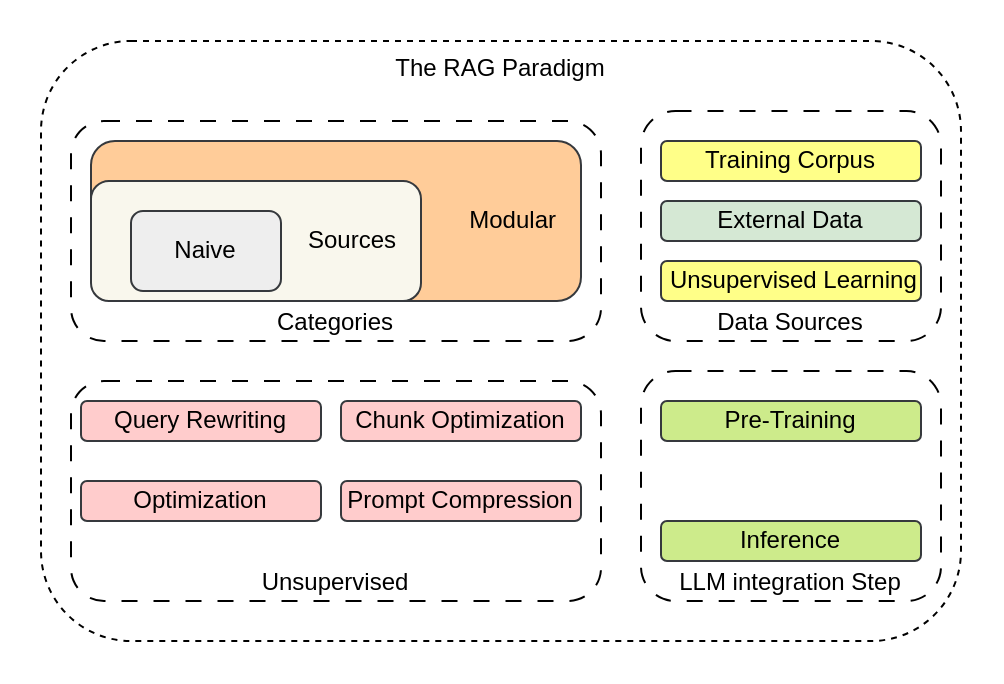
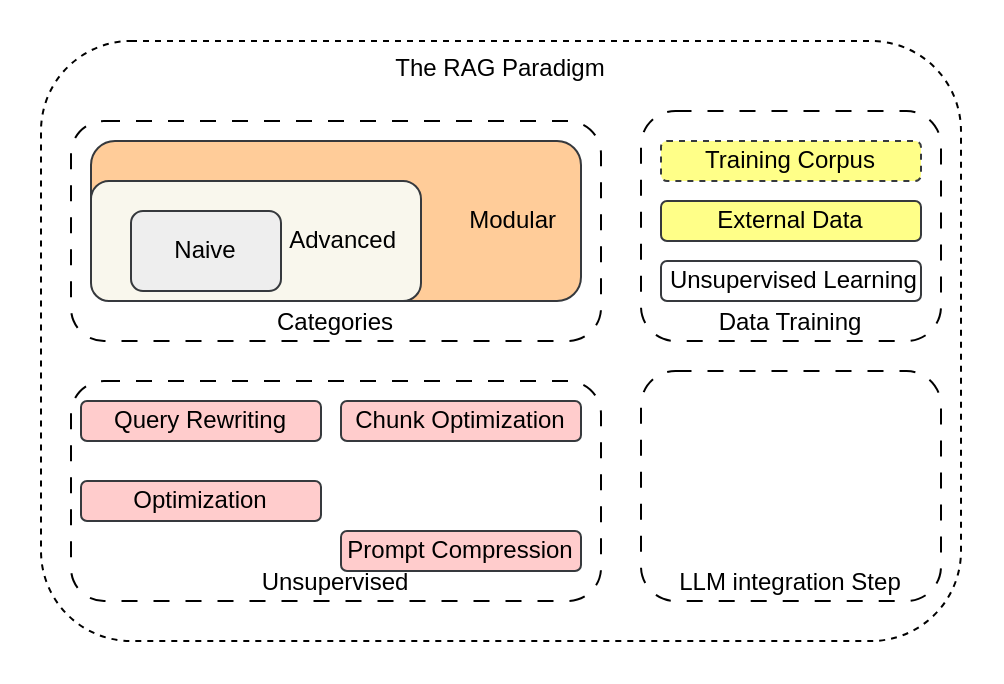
node "Training Corpus": style solid -> dashed
node "External Data": fillcolor #d5e8d4 -> #ffff88
node "Sources": label "Sources" -> "Advanced"
node "Unsupervised Learning": fillcolor #ffff88 -> #ffffff
node "Data Sources": label "Data Sources" -> "Data Training"
node "Pre-Training": removed
node "Prompt Compression": moved (461, 501) -> (461, 551)
node "Inference": removed
